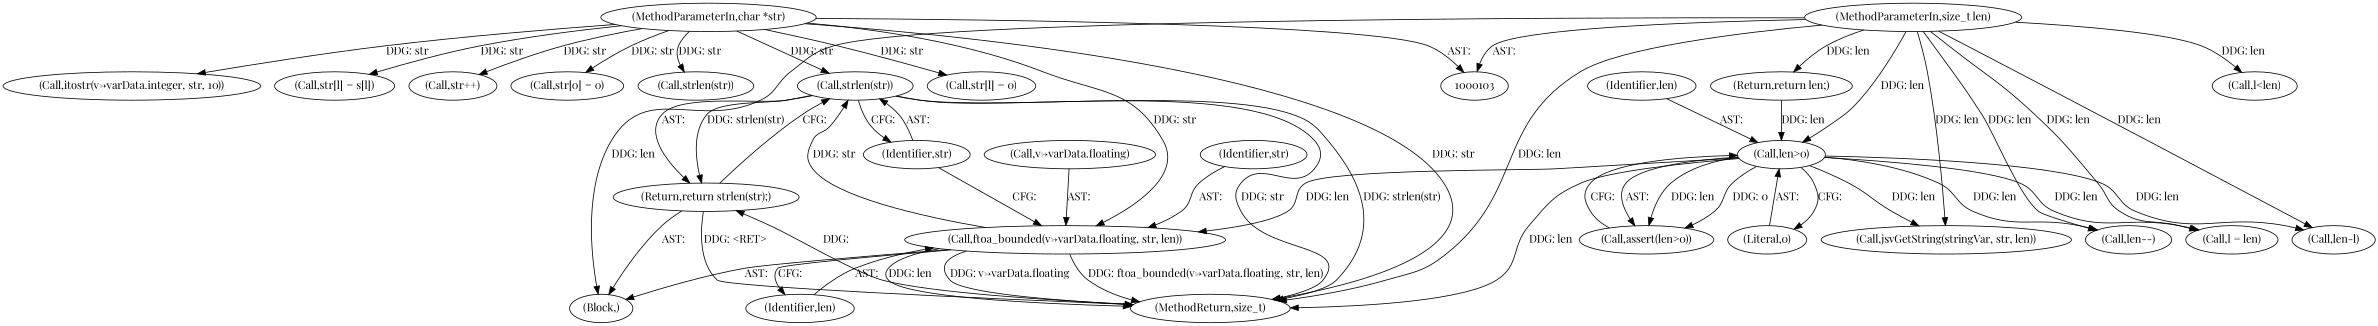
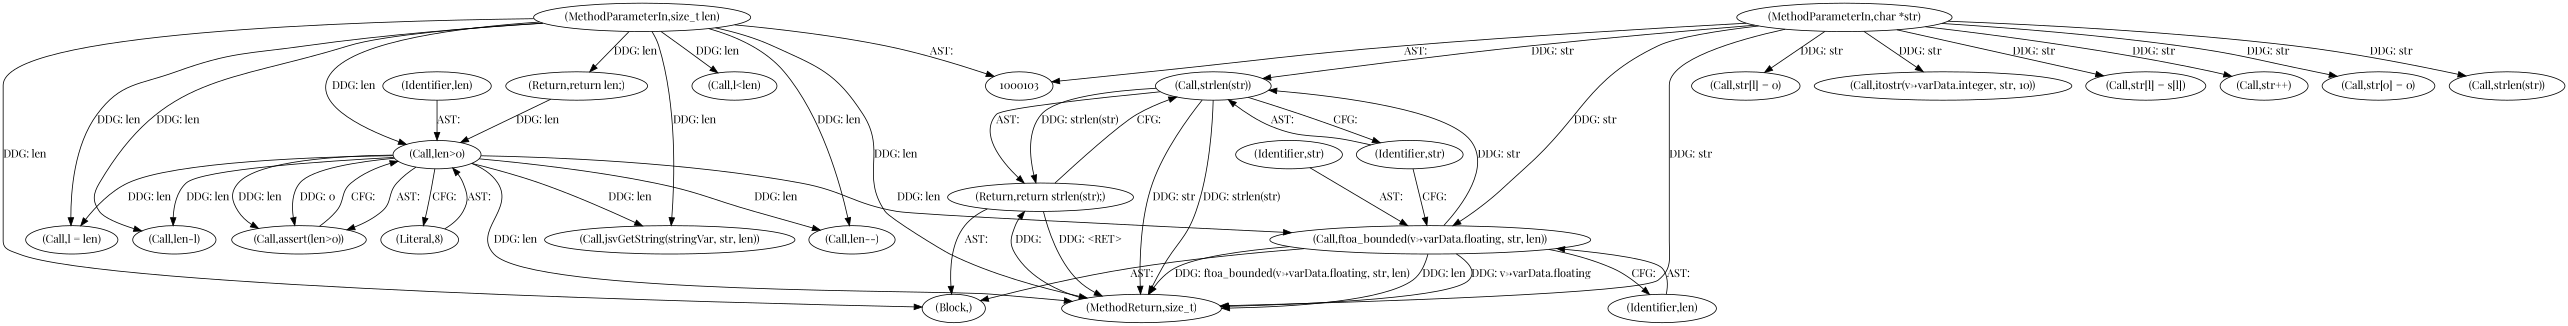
node "(Call,v->varData.floating)": removed
node "(Literal,0)": label "(Literal,0)" -> "(Literal,8)"
